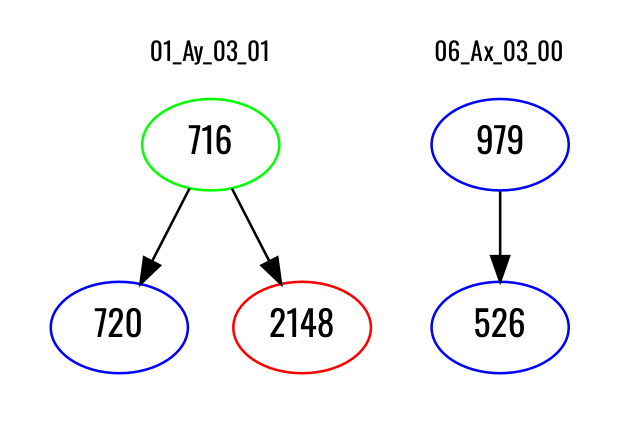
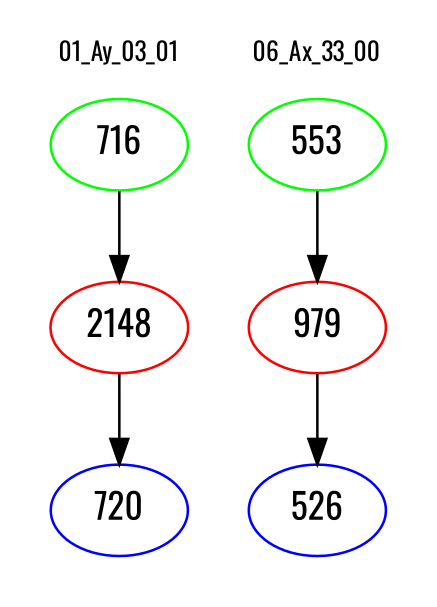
cluster "06_Ax_03_00": label "06_Ax_03_00" -> "06_Ax_33_00"
node "553": added
node "979": color blue -> red
edge "716" -> "720": now "2148" -> "720"
